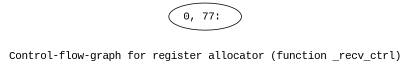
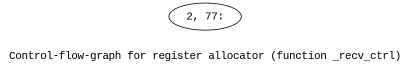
node "0, 77:": label "0, 77:" -> "2, 77:"
